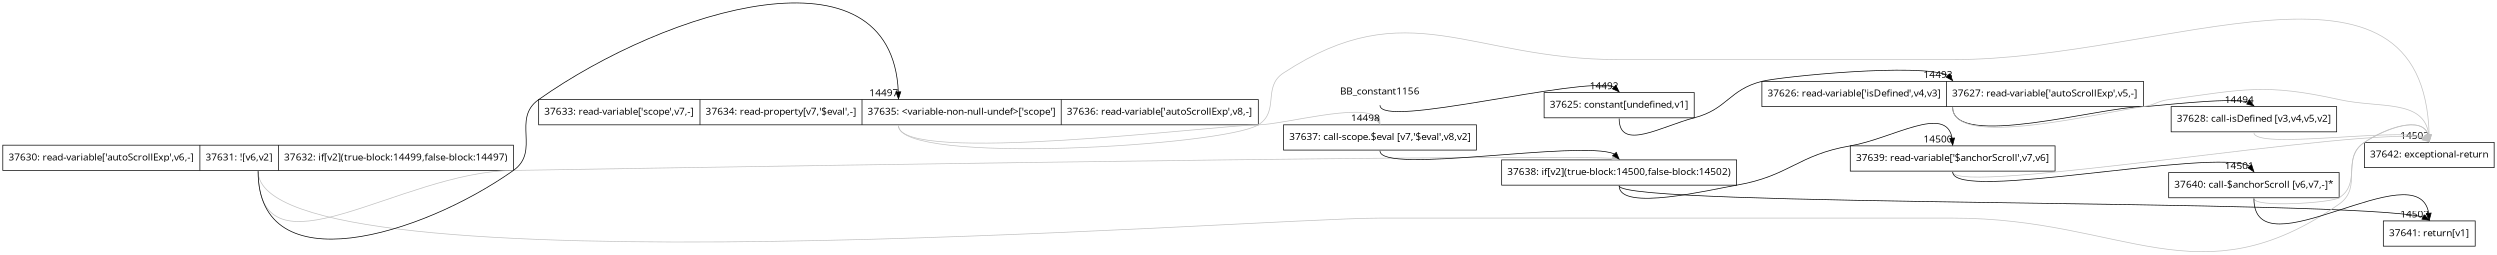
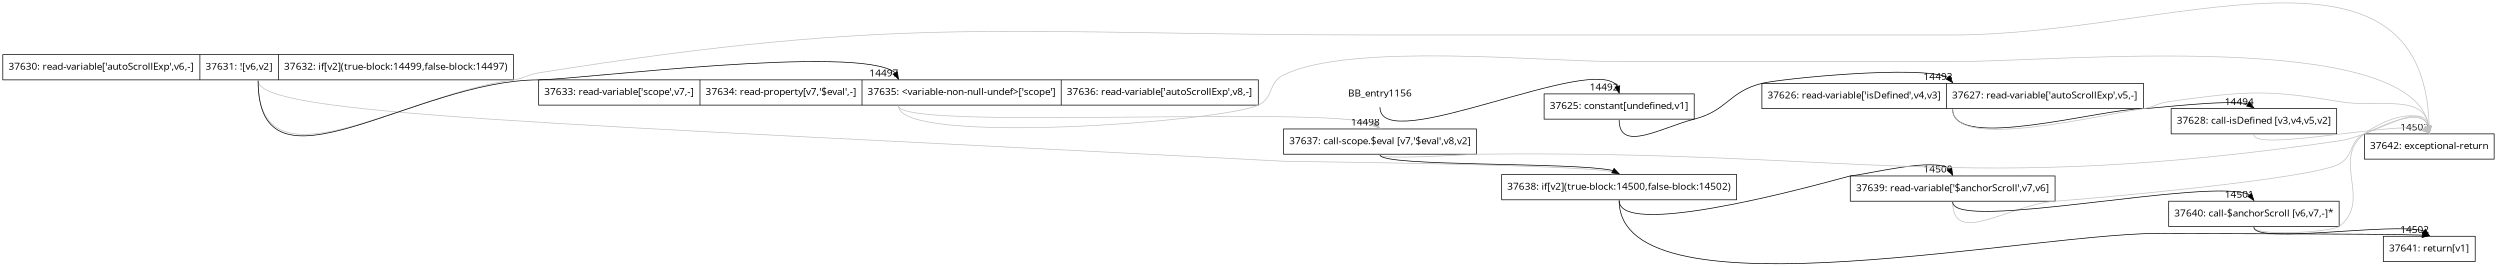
node "BB_constant1156": label "BB_constant1156" -> "BB_entry1156"
edge "37637: call-scope.$eval [v7,'$eval',v8,v2]" -> "37642: exceptional-return": added
